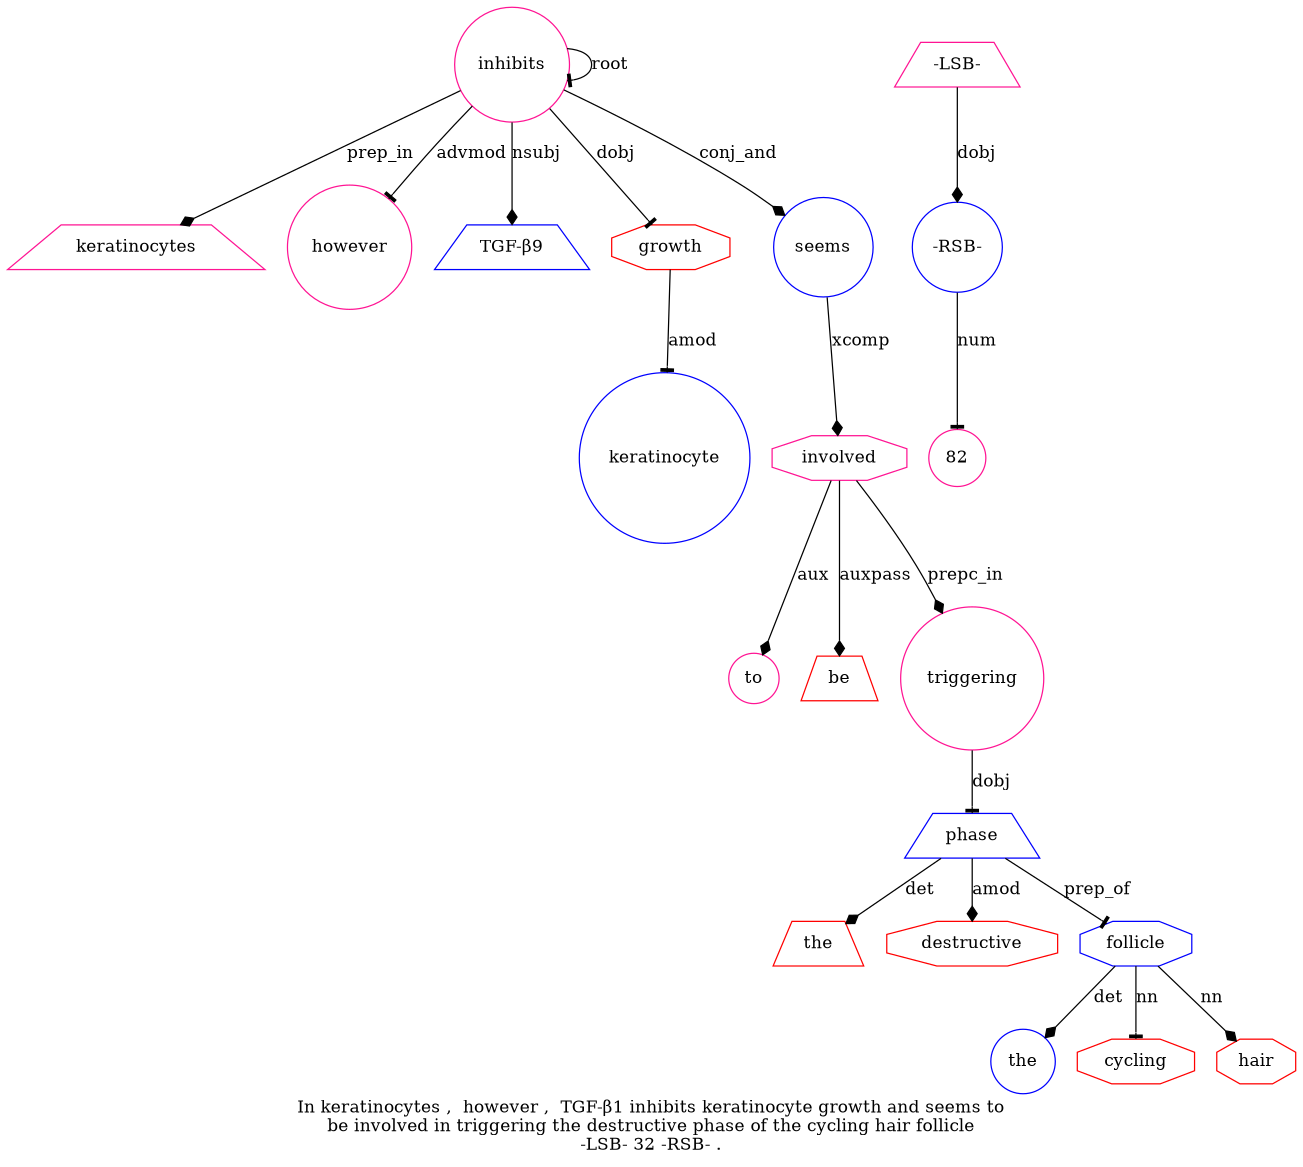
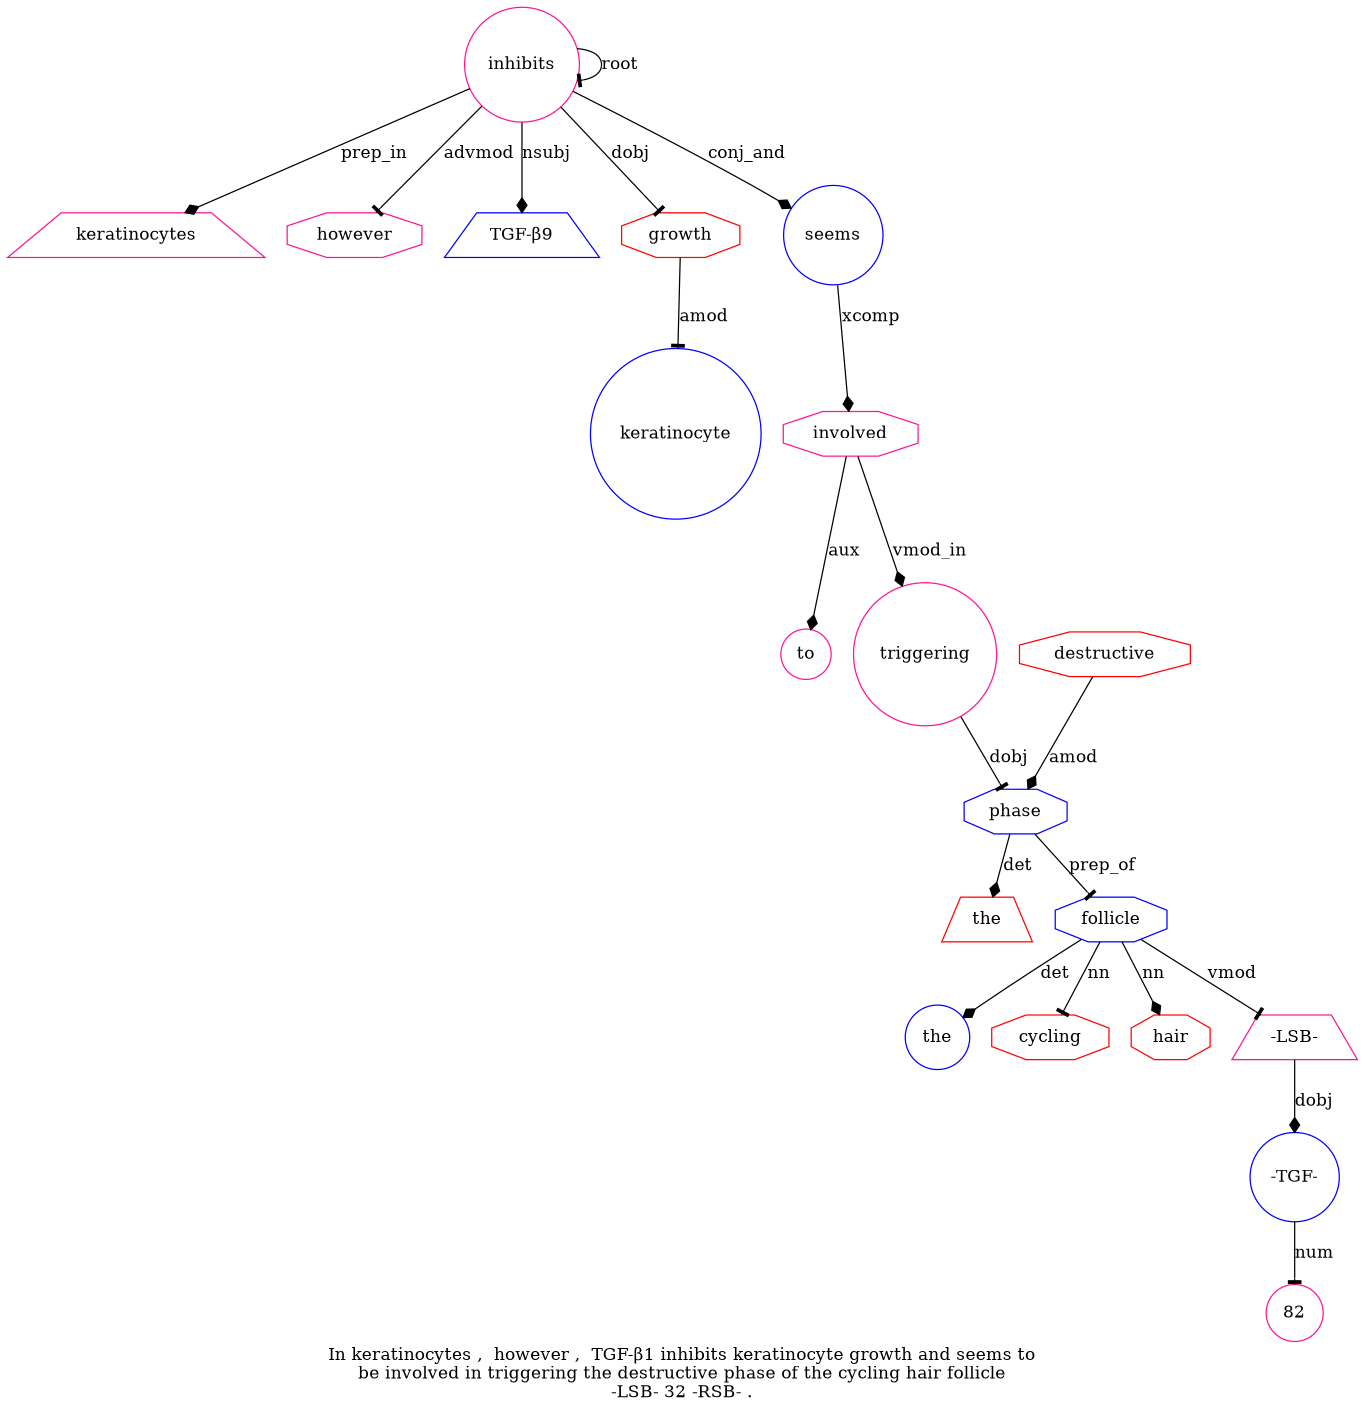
node "however": shape circle -> octagon
node "-RSB-": label "-RSB-" -> "-TGF-"
edge "involved" -> "triggering": label "prepc_in" -> "vmod_in"
node "be": removed
node "phase": shape trapezium -> octagon
edge "phase" -> "destructive": reversed
edge "follicle" -> "-LSB-": added, label "vmod"
